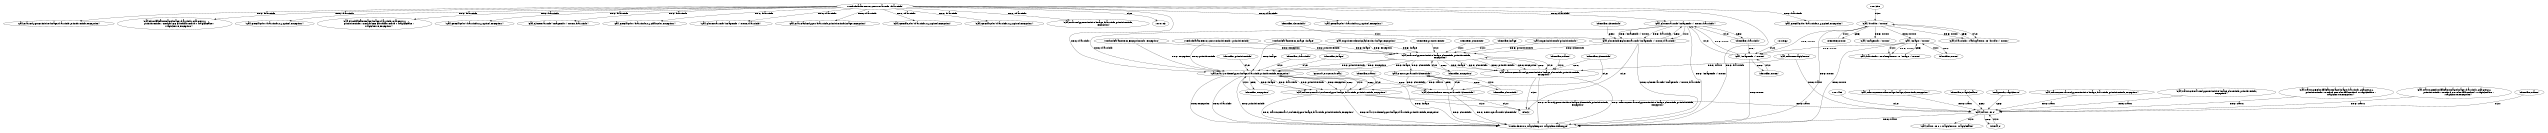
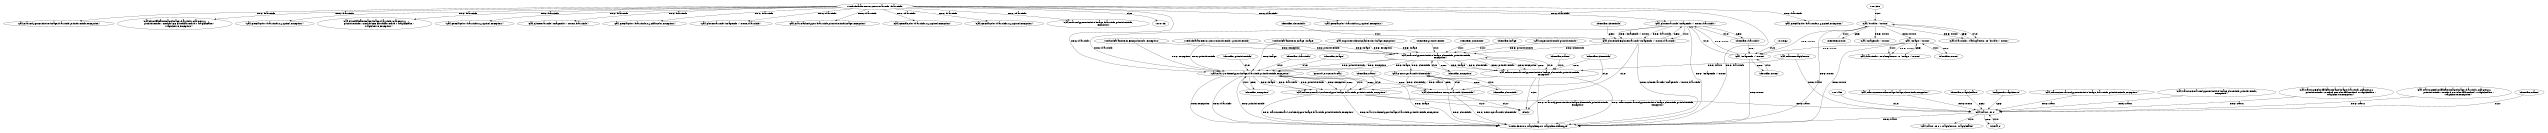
edge "(Call,status&=AnnotateImage(image,clone_info,exception))" -> "(Call,status != 0)": label "DDG: status" -> "DDG: NULL"
